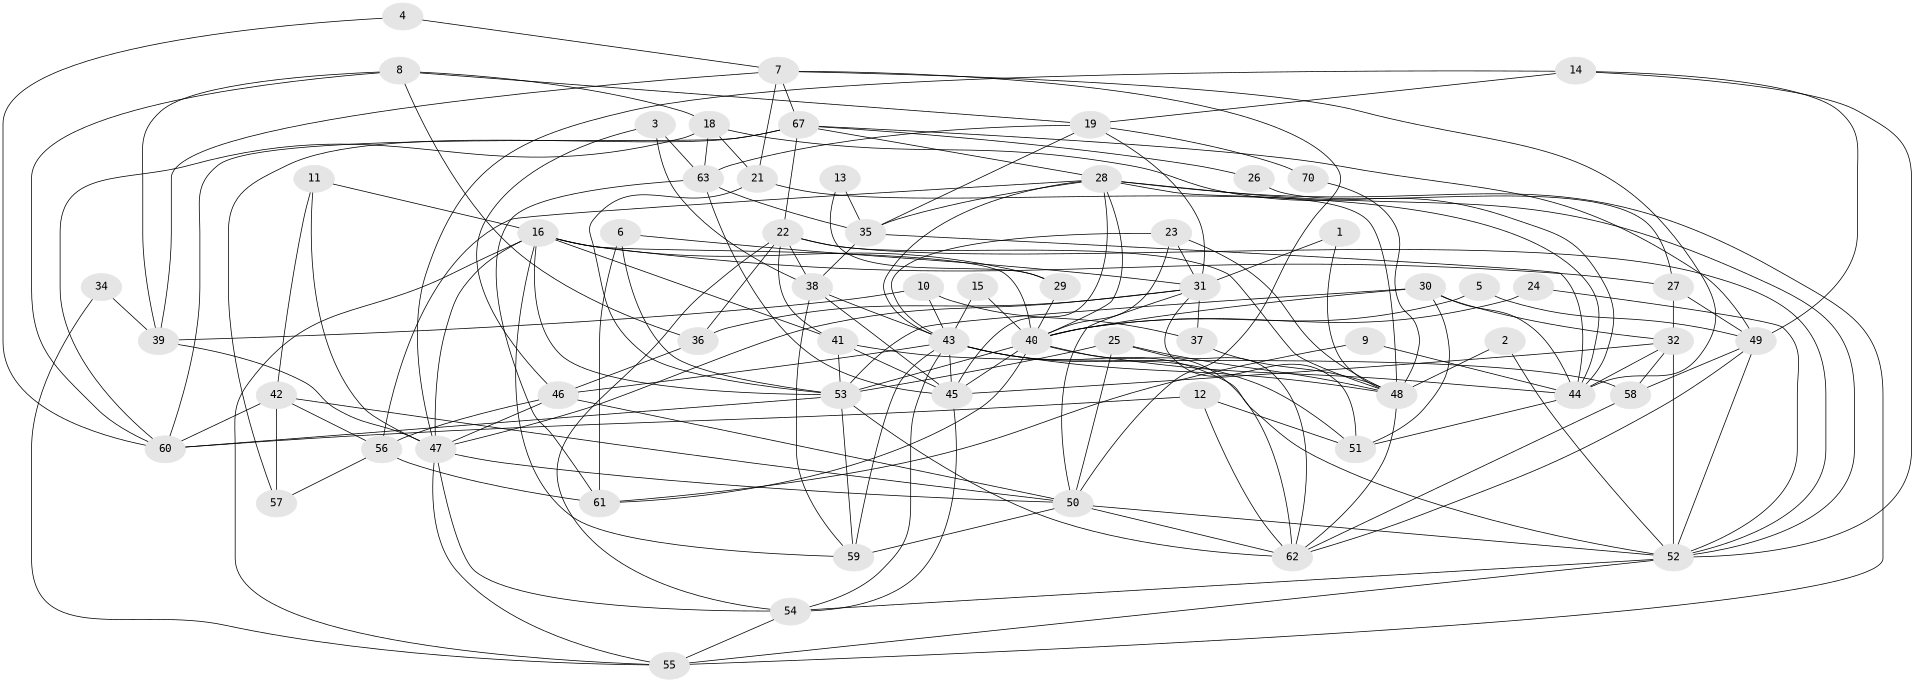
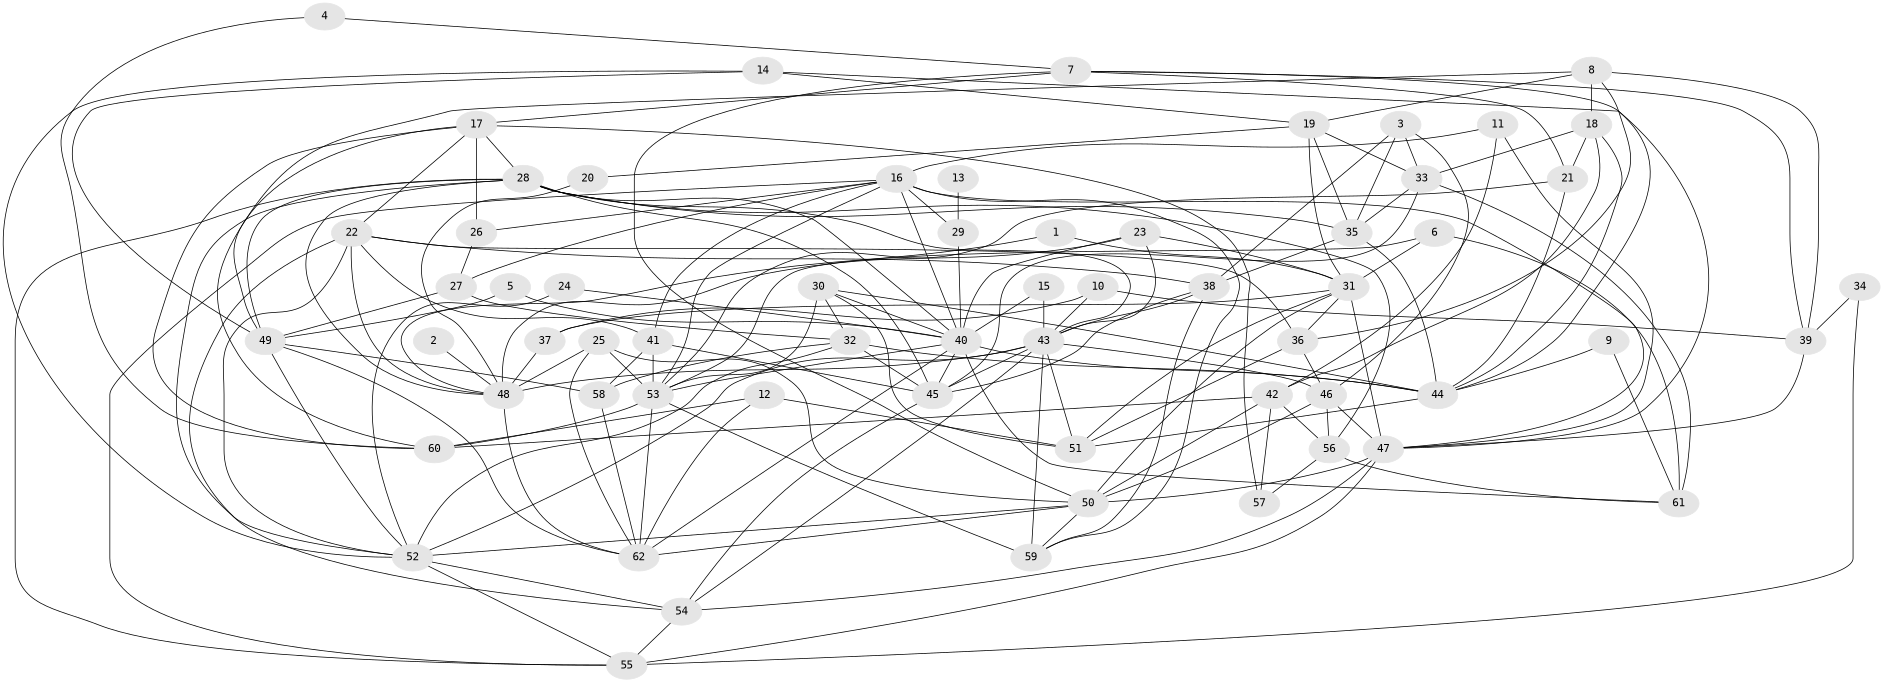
node "67": label "67" -> "17"
edge "18" -- "60": now "18" -- "42"
node "63": label "63" -> "33"
node "70": label "70" -> "20"
edge "13" -- "35": now "3" -- "35"
edge "16" -- "26": added
edge "28" -- "49": added
edge "36" -- "51": added
edge "2" -- "52": removed
